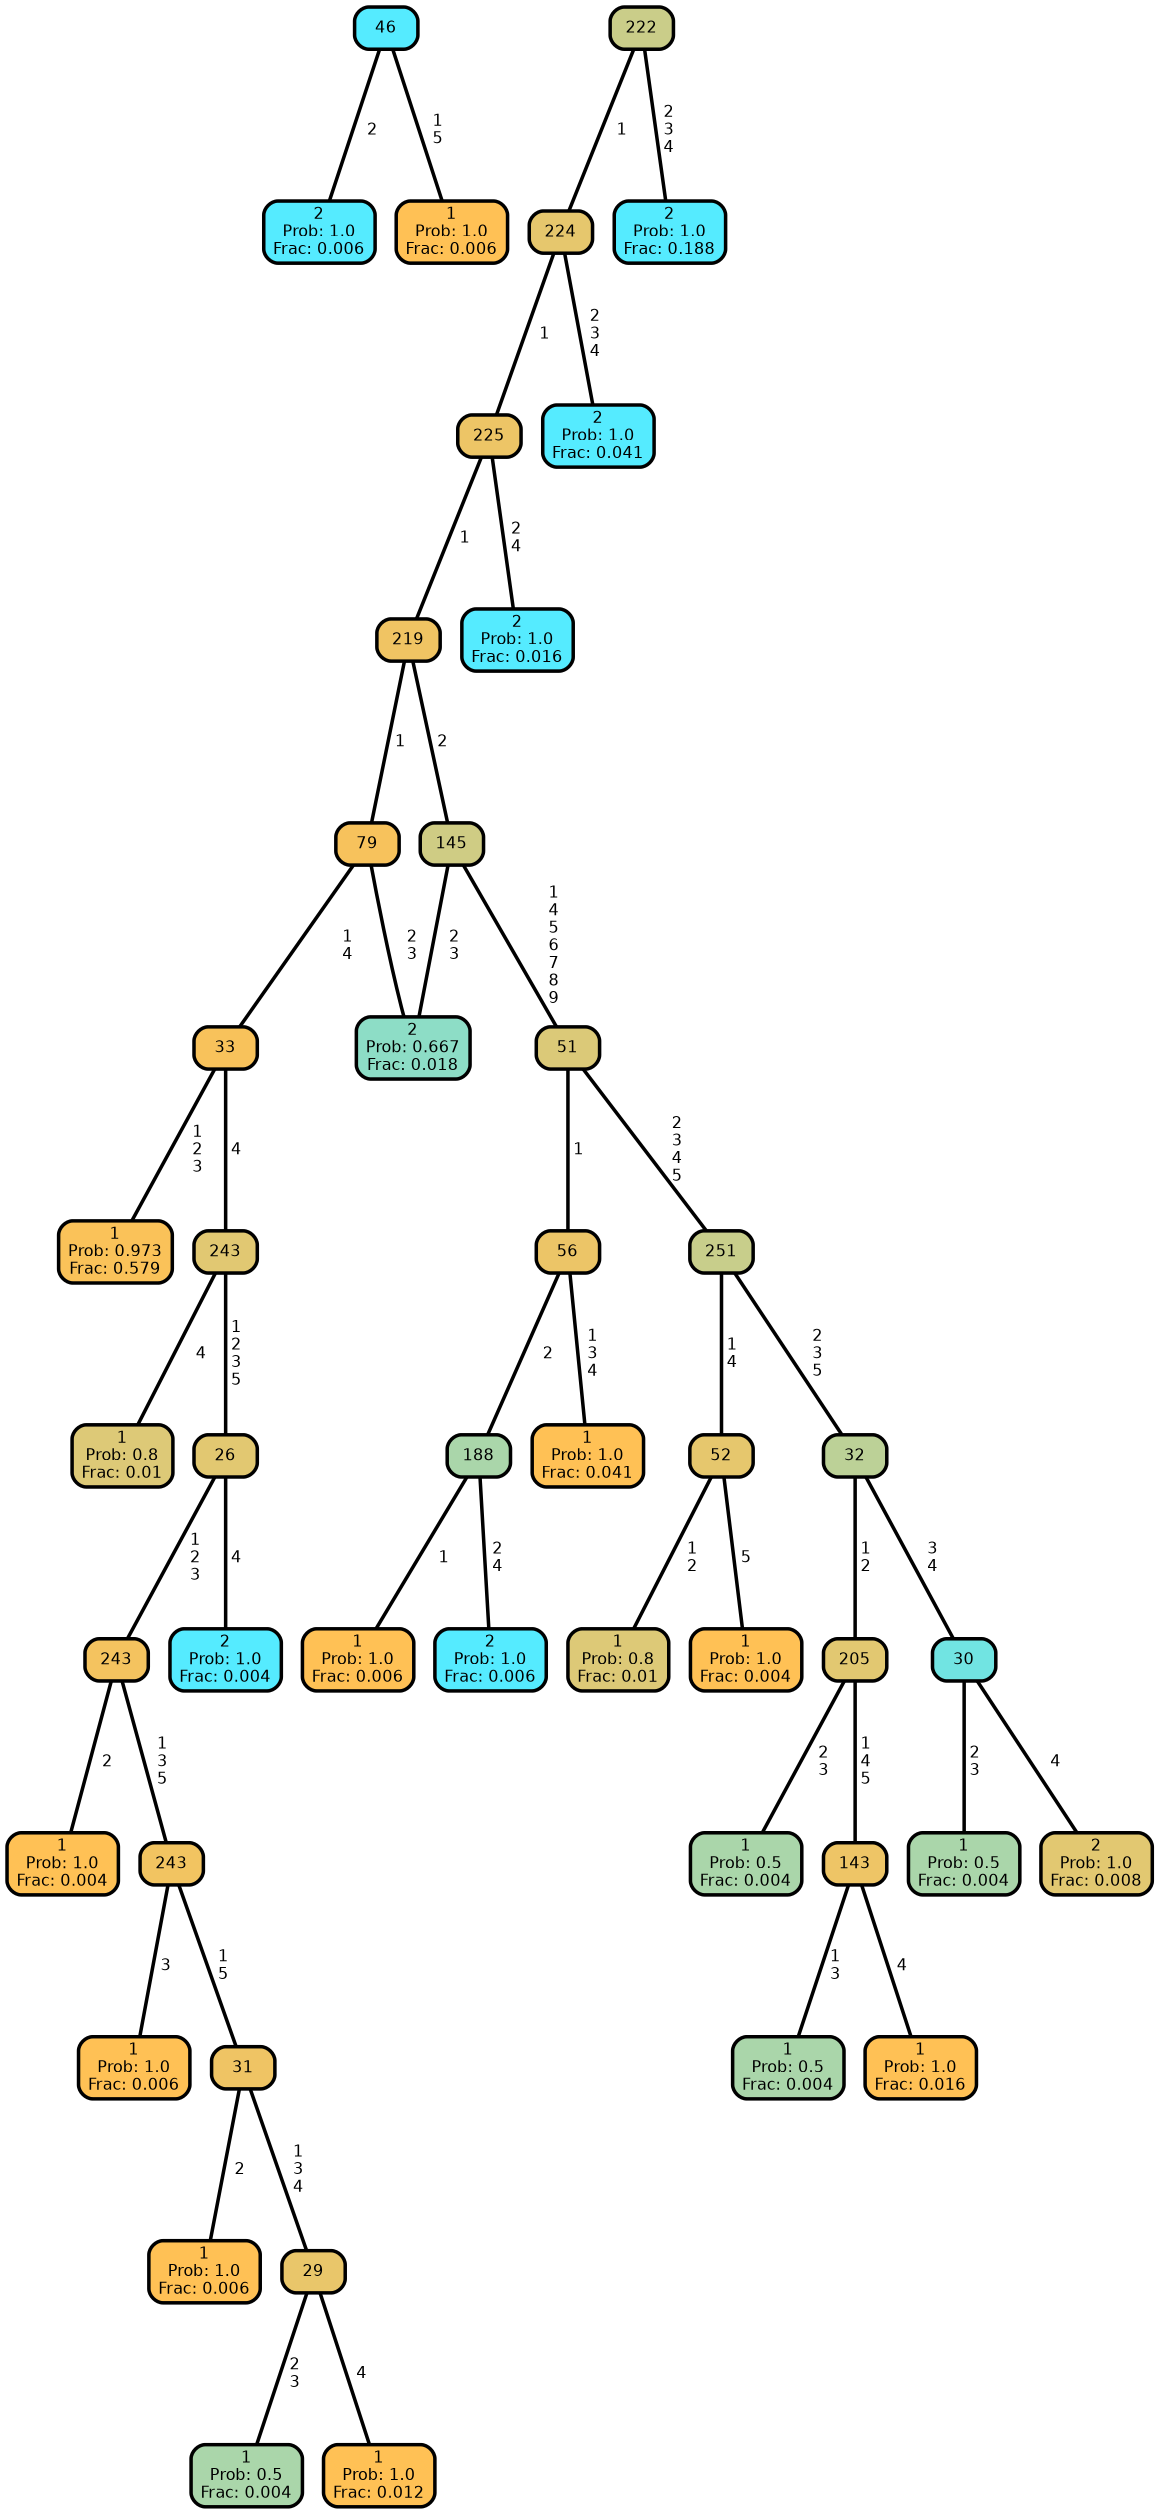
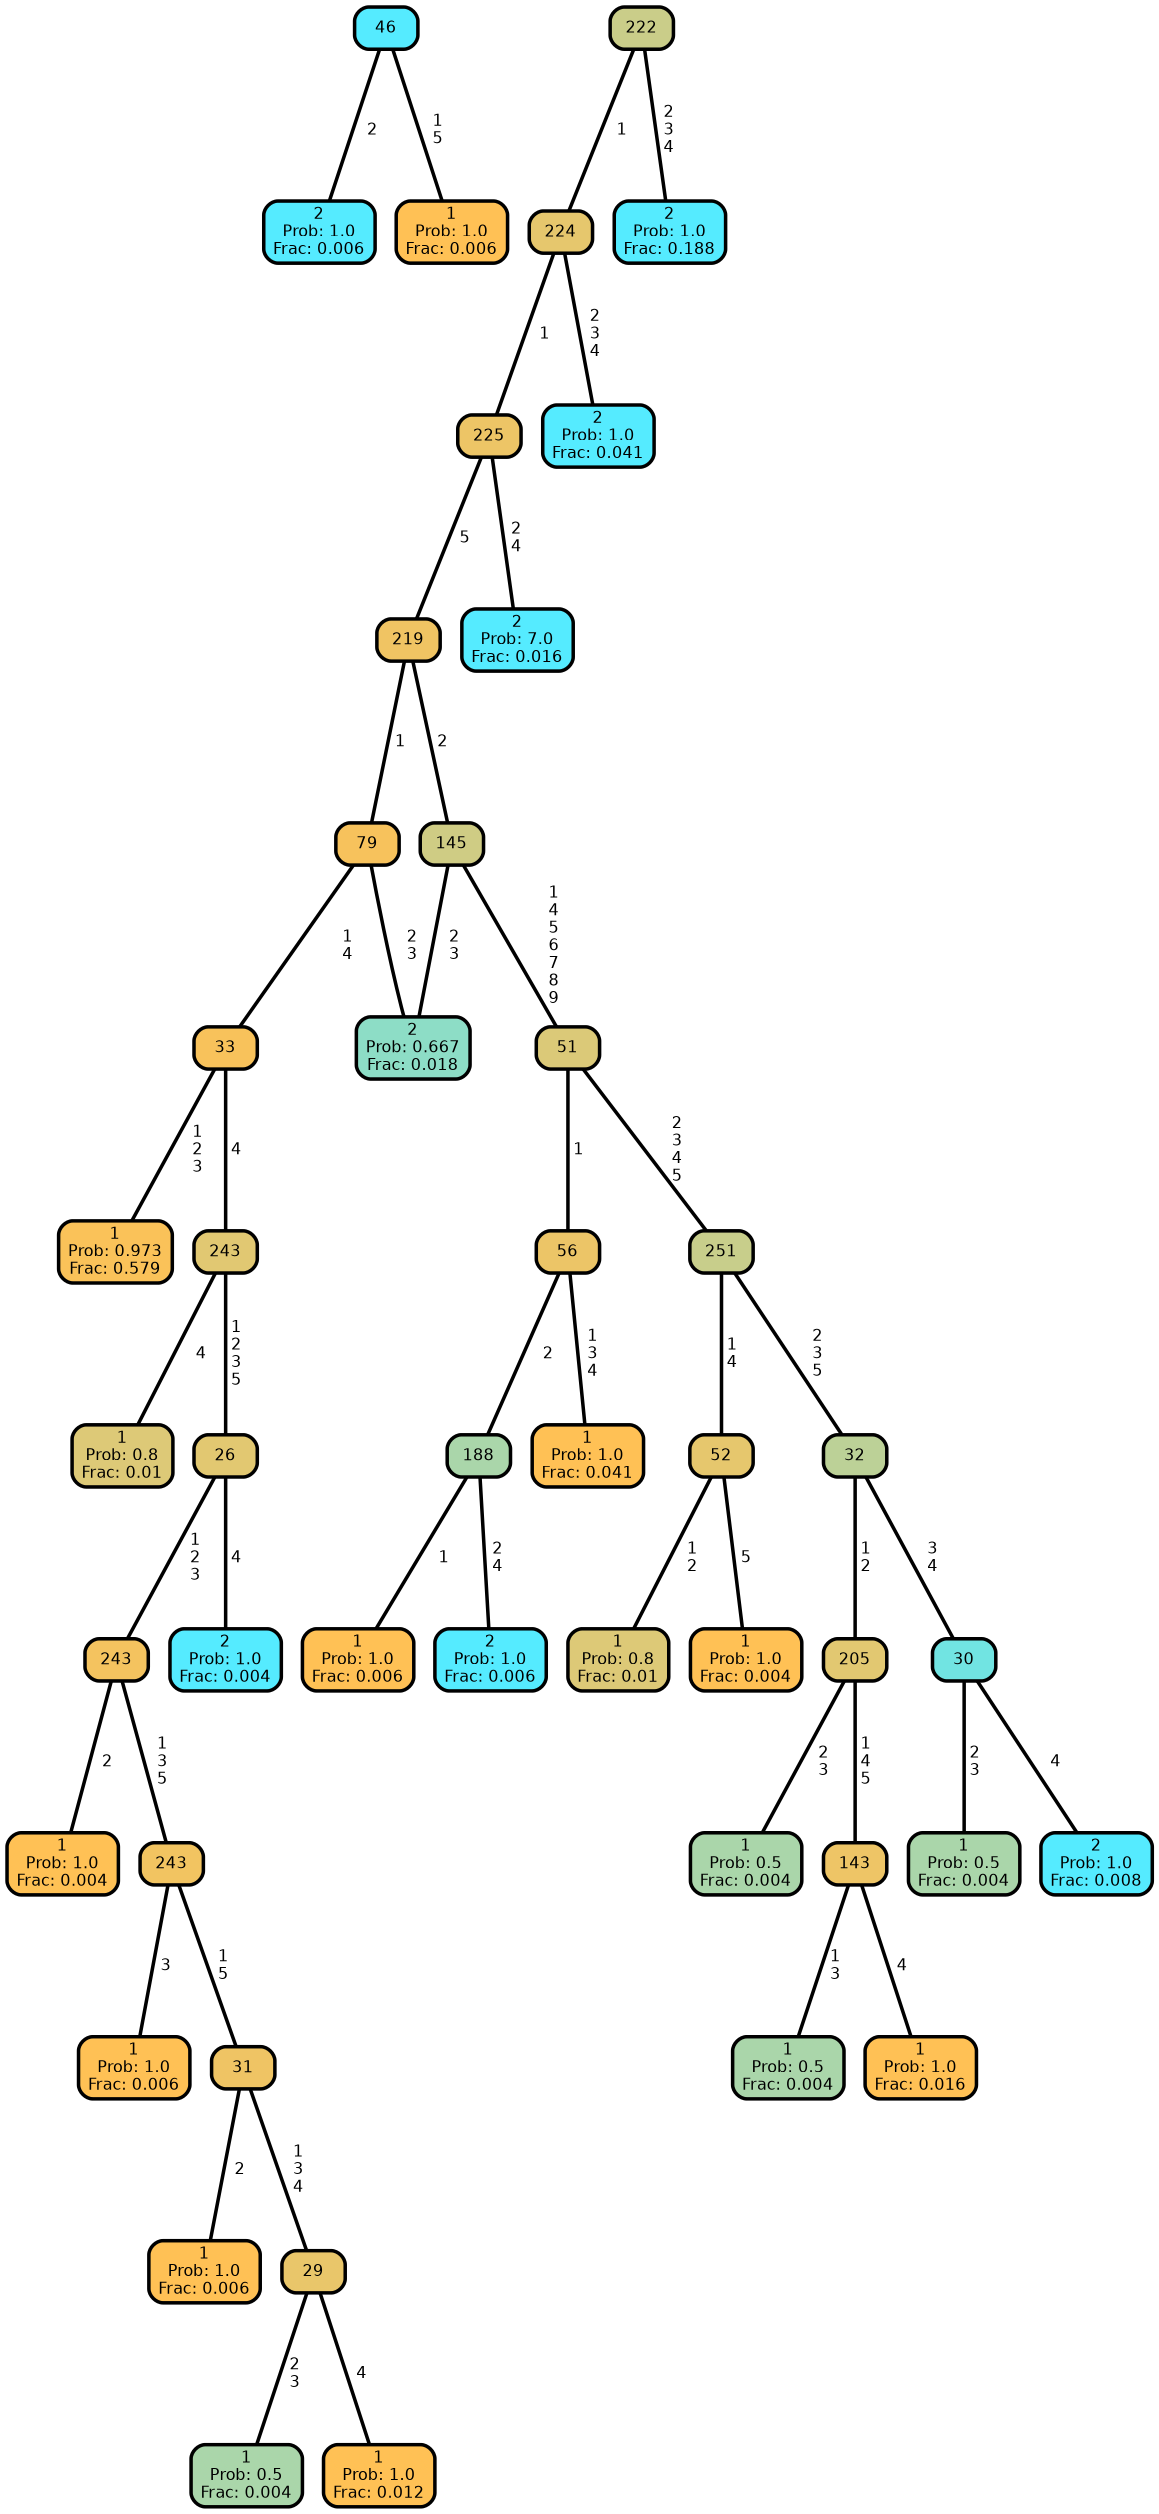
edge "225" -- "219": label " 1" -> " 5"
node "2 Prob: 1.0 Frac: 0.016": label "2 Prob: 1.0 Frac: 0.016" -> "2 Prob: 7.0 Frac: 0.016"
node "2 Prob: 1.0 Frac: 0.008": fillcolor #e2c871 -> #55ebff
